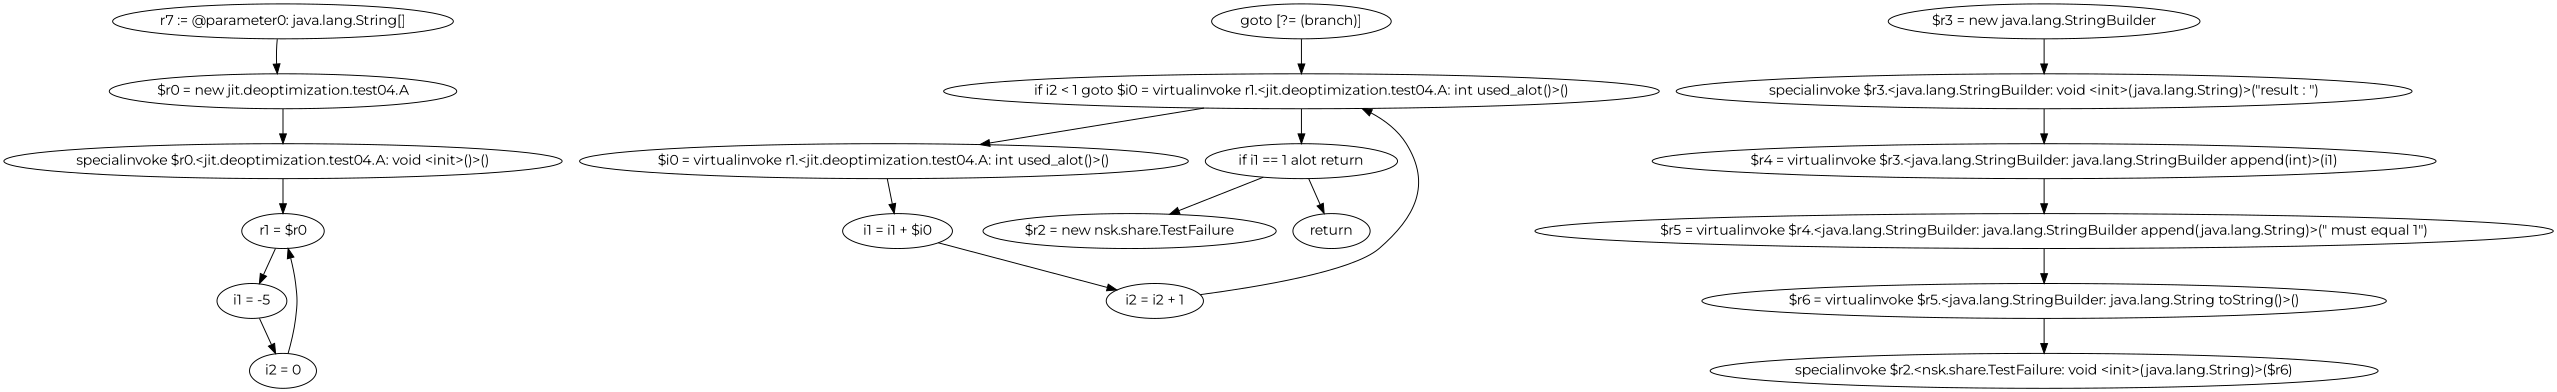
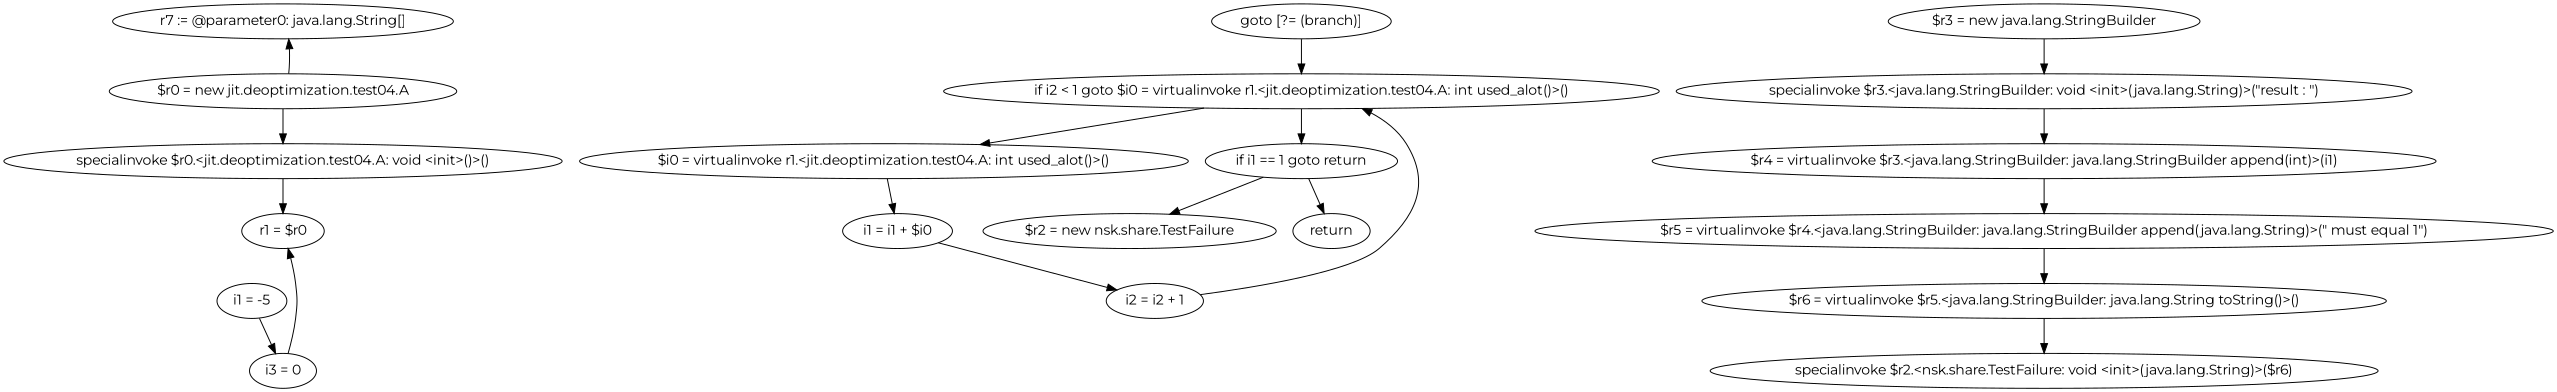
edge "r7 := @parameter0: java.lang.String[]" -> "$r0 = new jit.deoptimization.test04.A": reversed
node "if i1 == 1 alot return": label "if i1 == 1 alot return" -> "if i1 == 1 goto return"
edge "r1 = $r0" -> "i1 = -5": removed
node "i2 = 0": label "i2 = 0" -> "i3 = 0"
